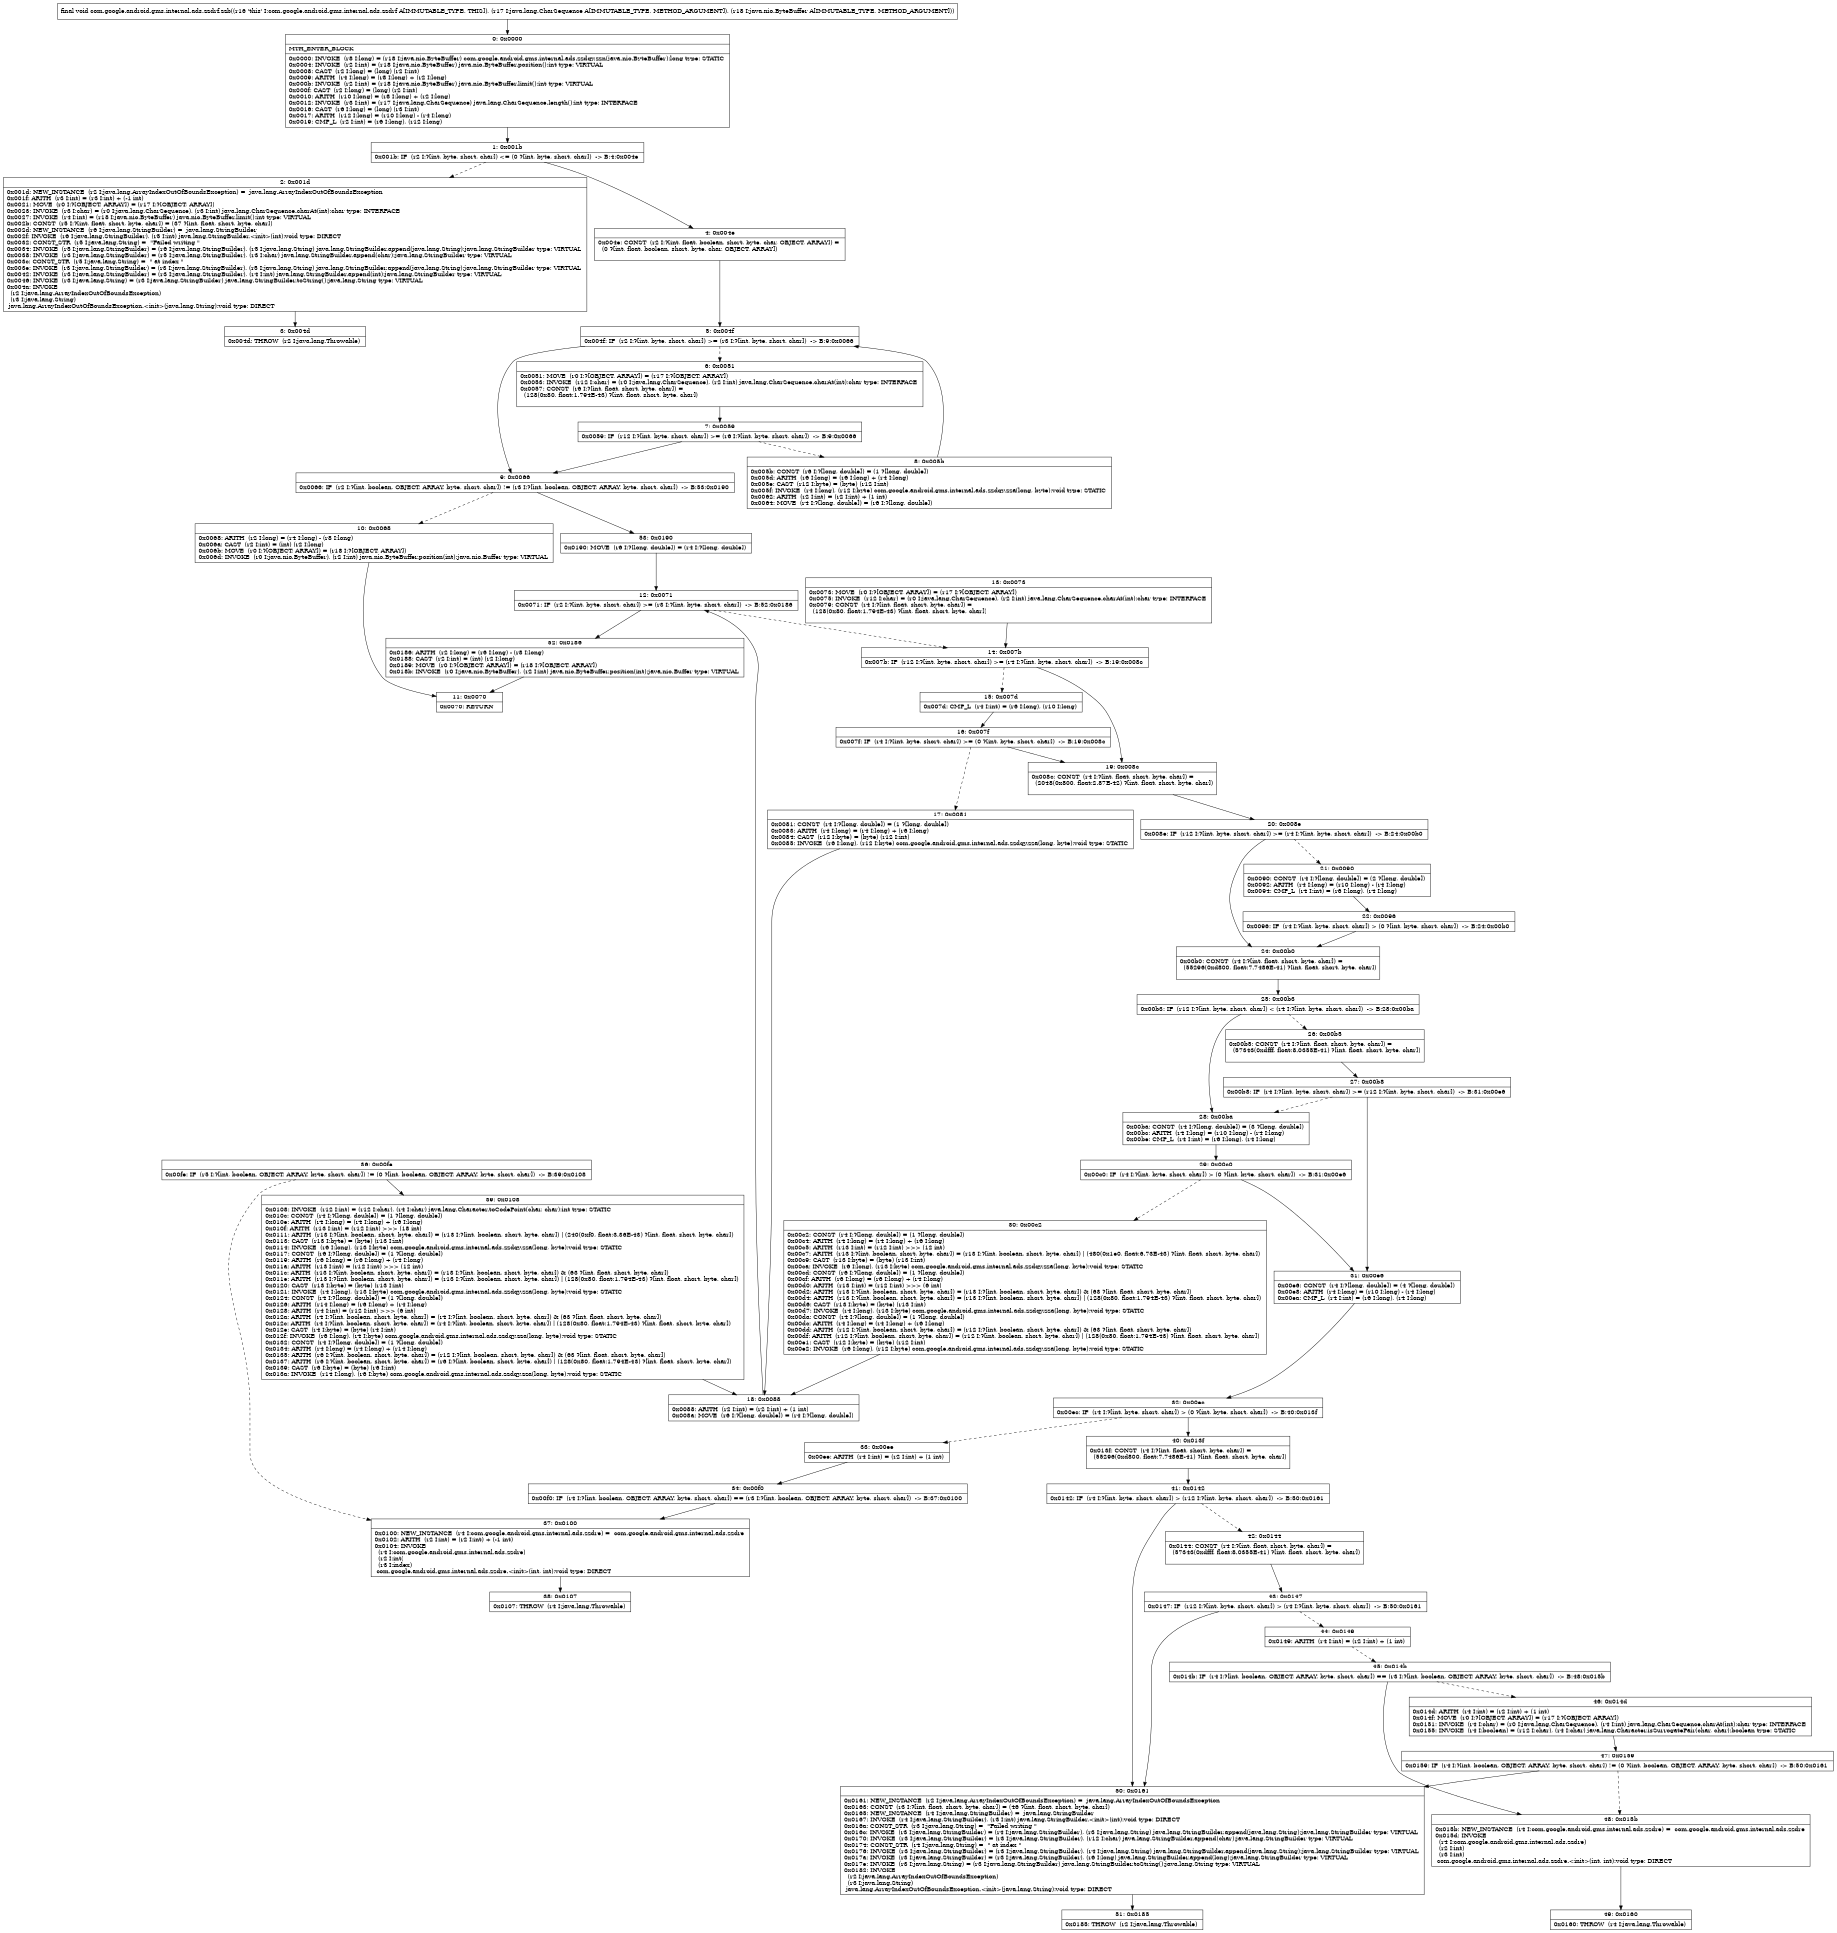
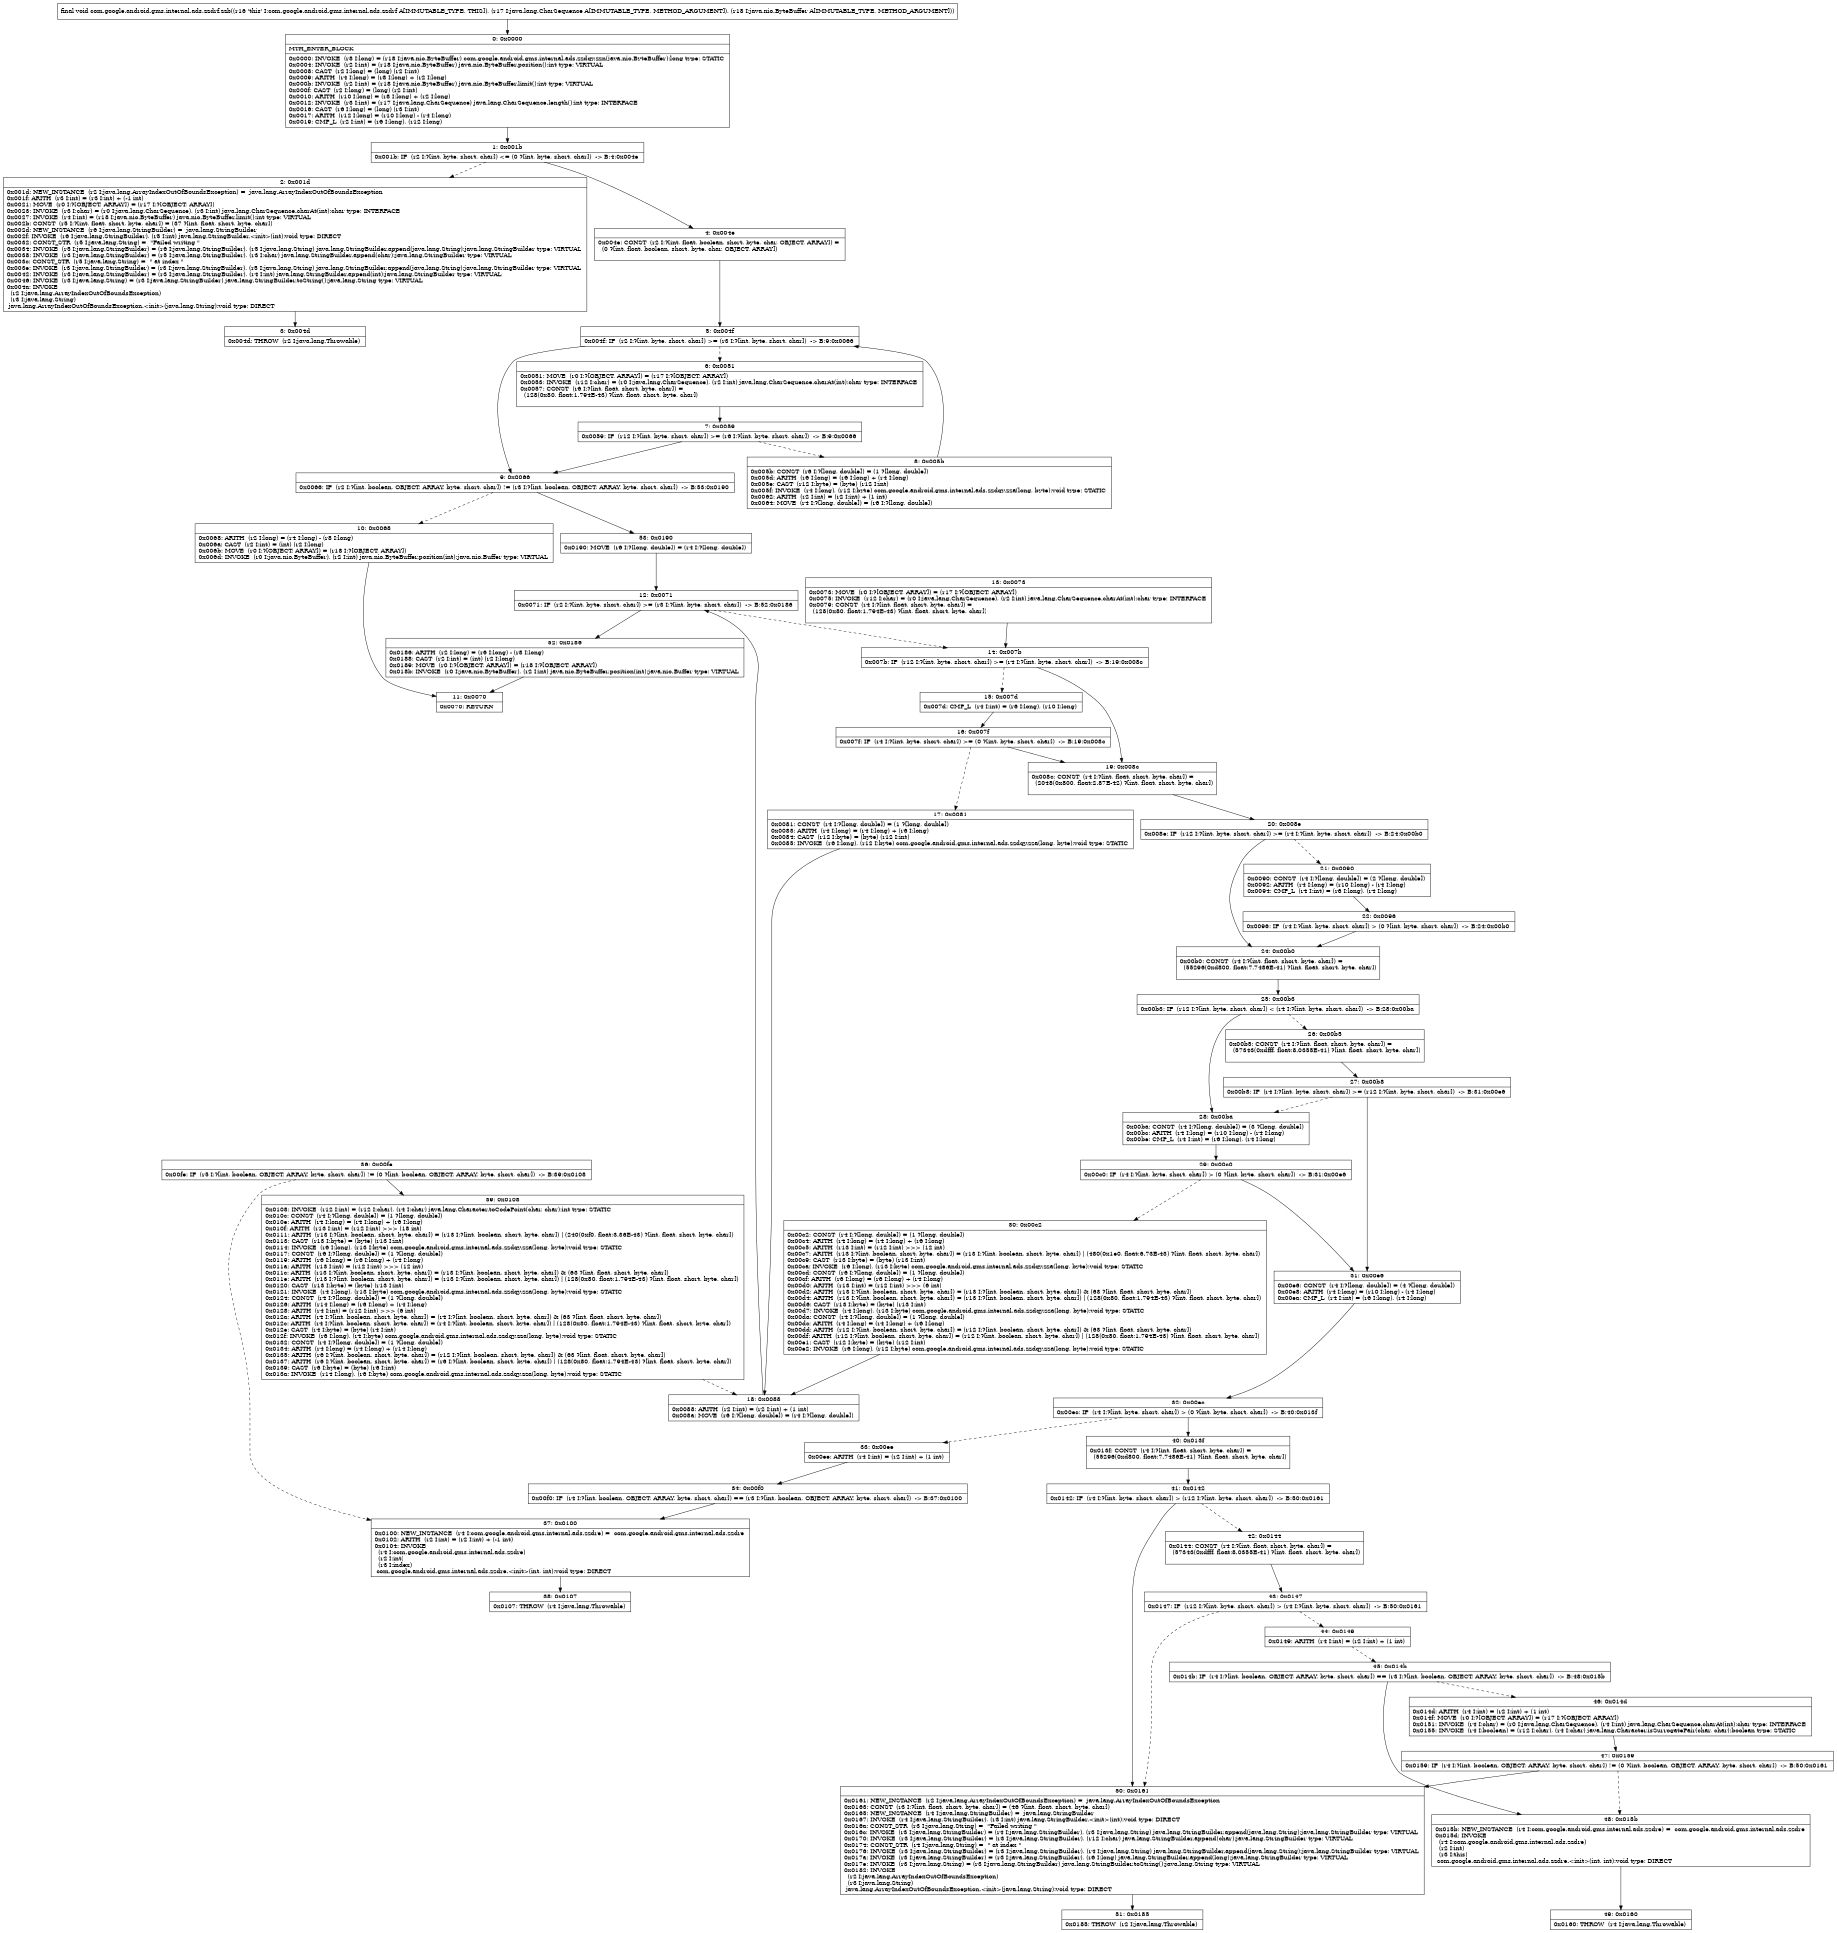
edge "39: 0x0108" -> "18: 0x0088": style solid -> dashed
edge "43: 0x0147" -> "50: 0x0161": style solid -> dashed
node "48: 0x015b": text "(r3 I:int)" -> "(r3 I:this)"
